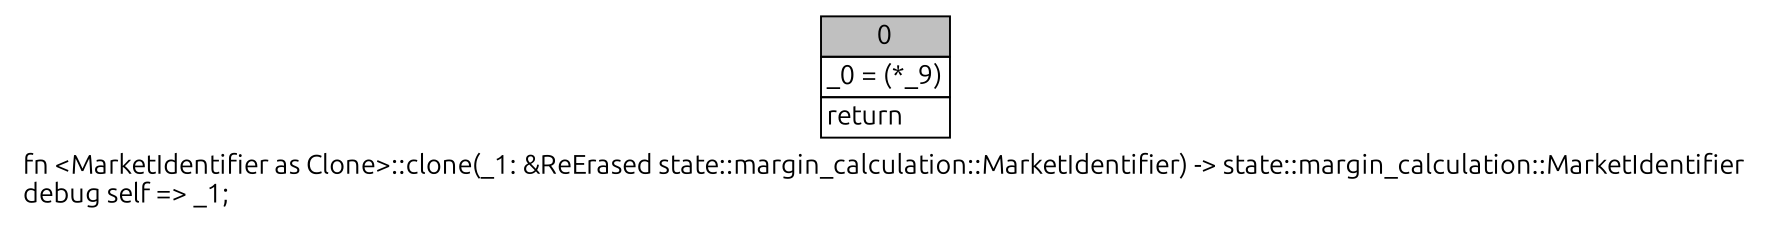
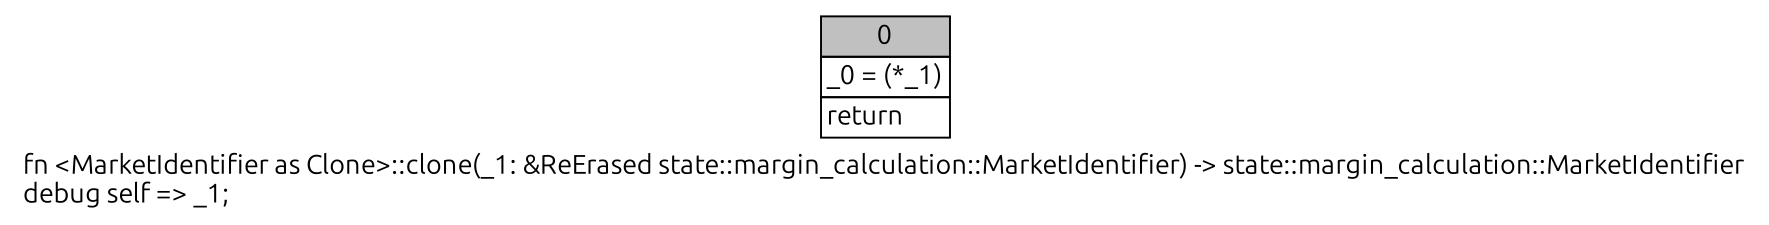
node "0": text "_0 = (*_9)" -> "_0 = (*_1)"
